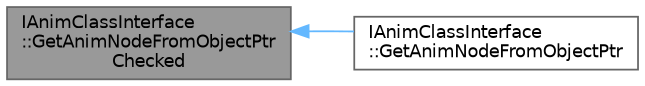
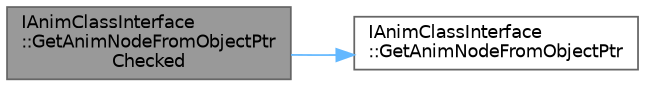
edge "IAnimClassInterface ::GetAnimNodeFromObjectPtr" -> "IAnimClassInterface ::GetAnimNodeFromObjectPtr Checked": reversed
